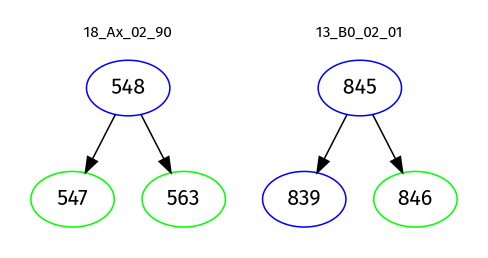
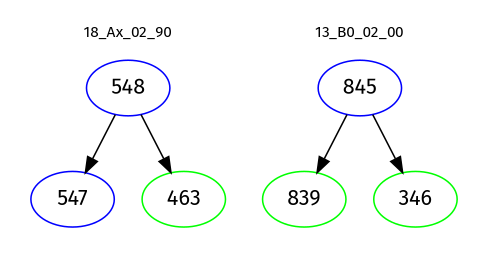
cluster "13_B0_02_01": label "13_B0_02_01" -> "13_B0_02_00"
node "547": color green -> blue
node "563": label "563" -> "463"
node "839": color blue -> green
node "846": label "846" -> "346"
